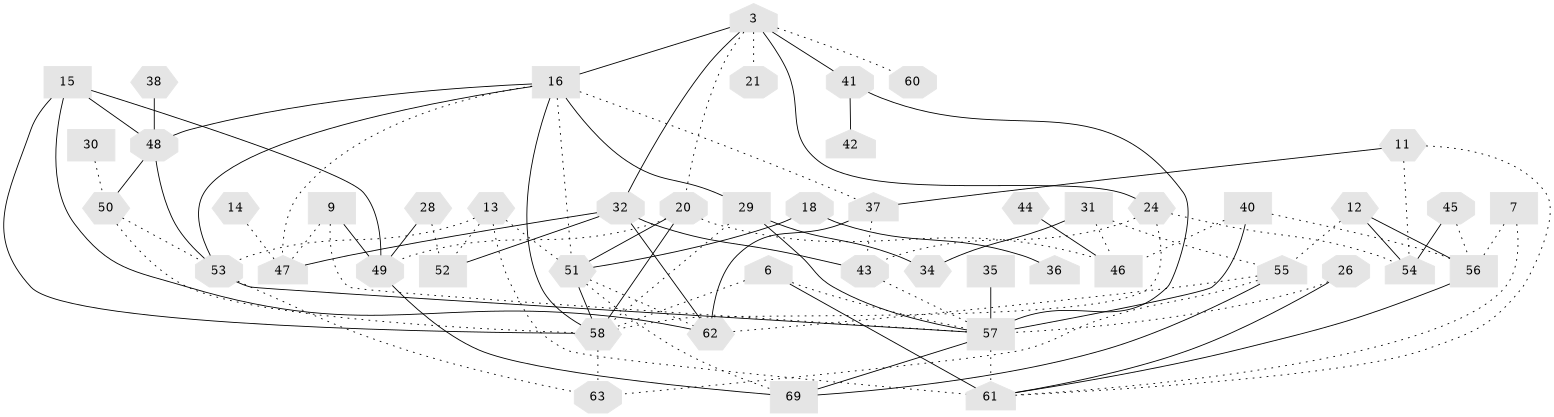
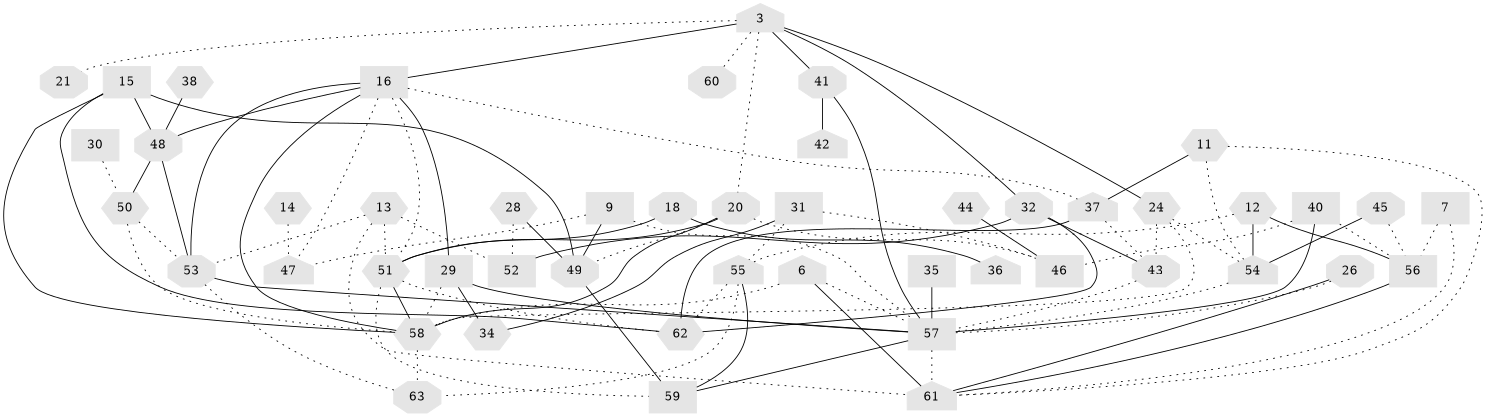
edge "32" -- "47": removed
edge "54" -- "57": added
node "69": label "69" -> "59"
